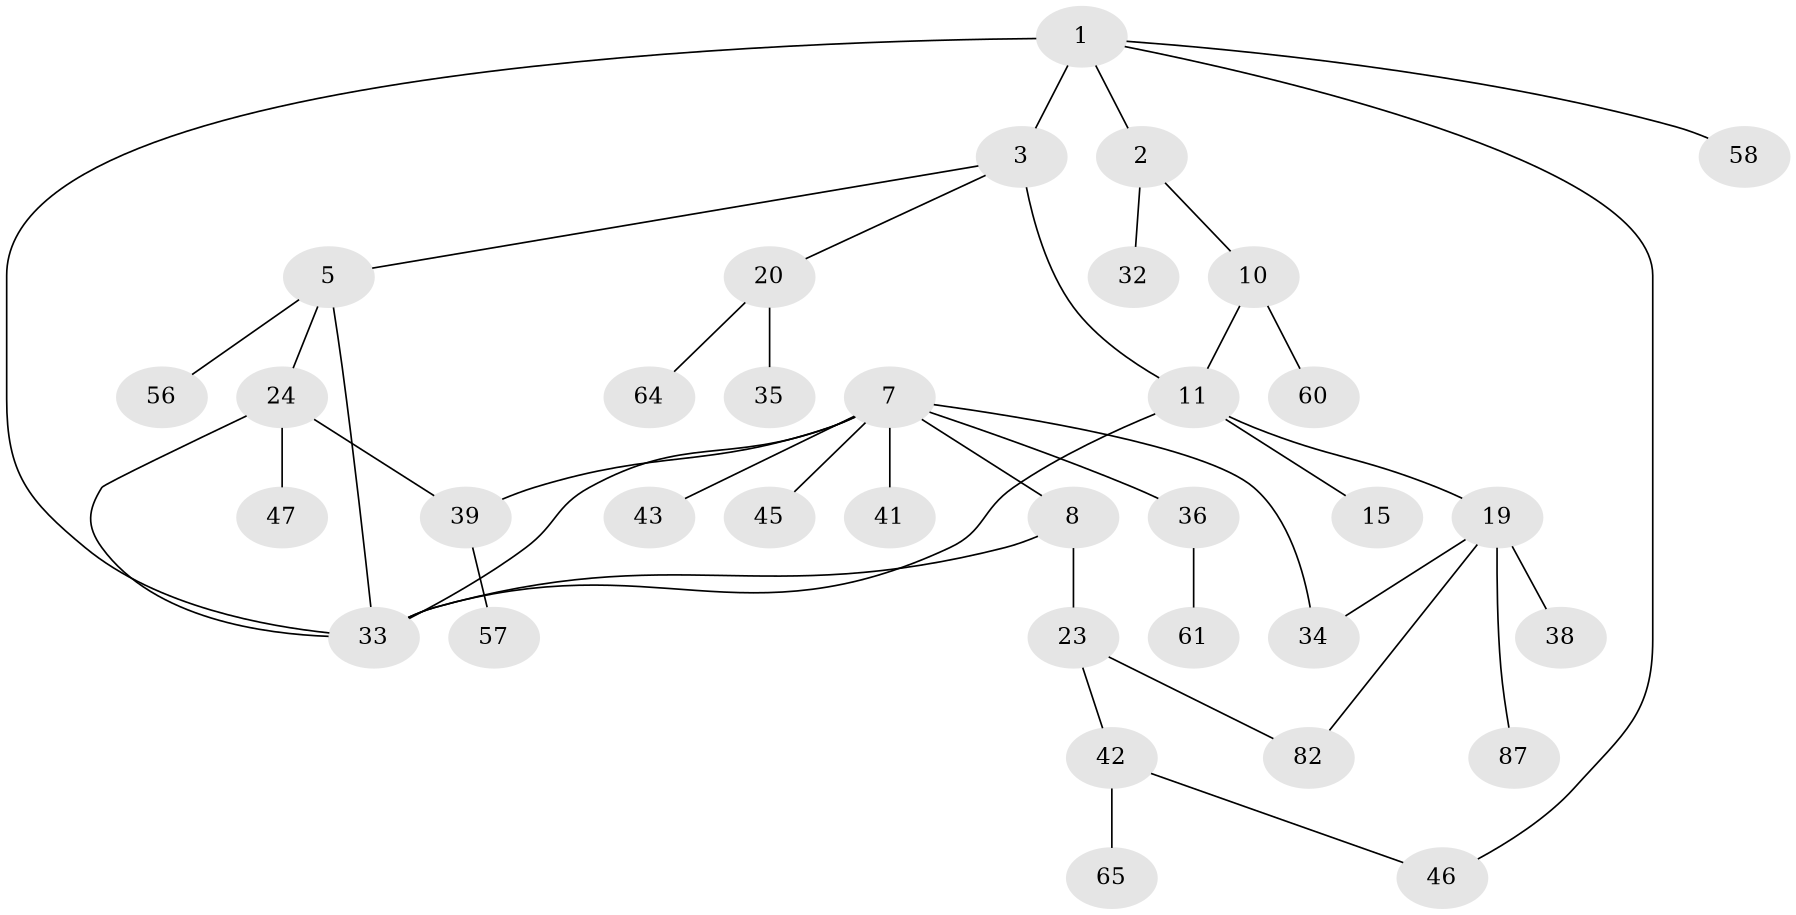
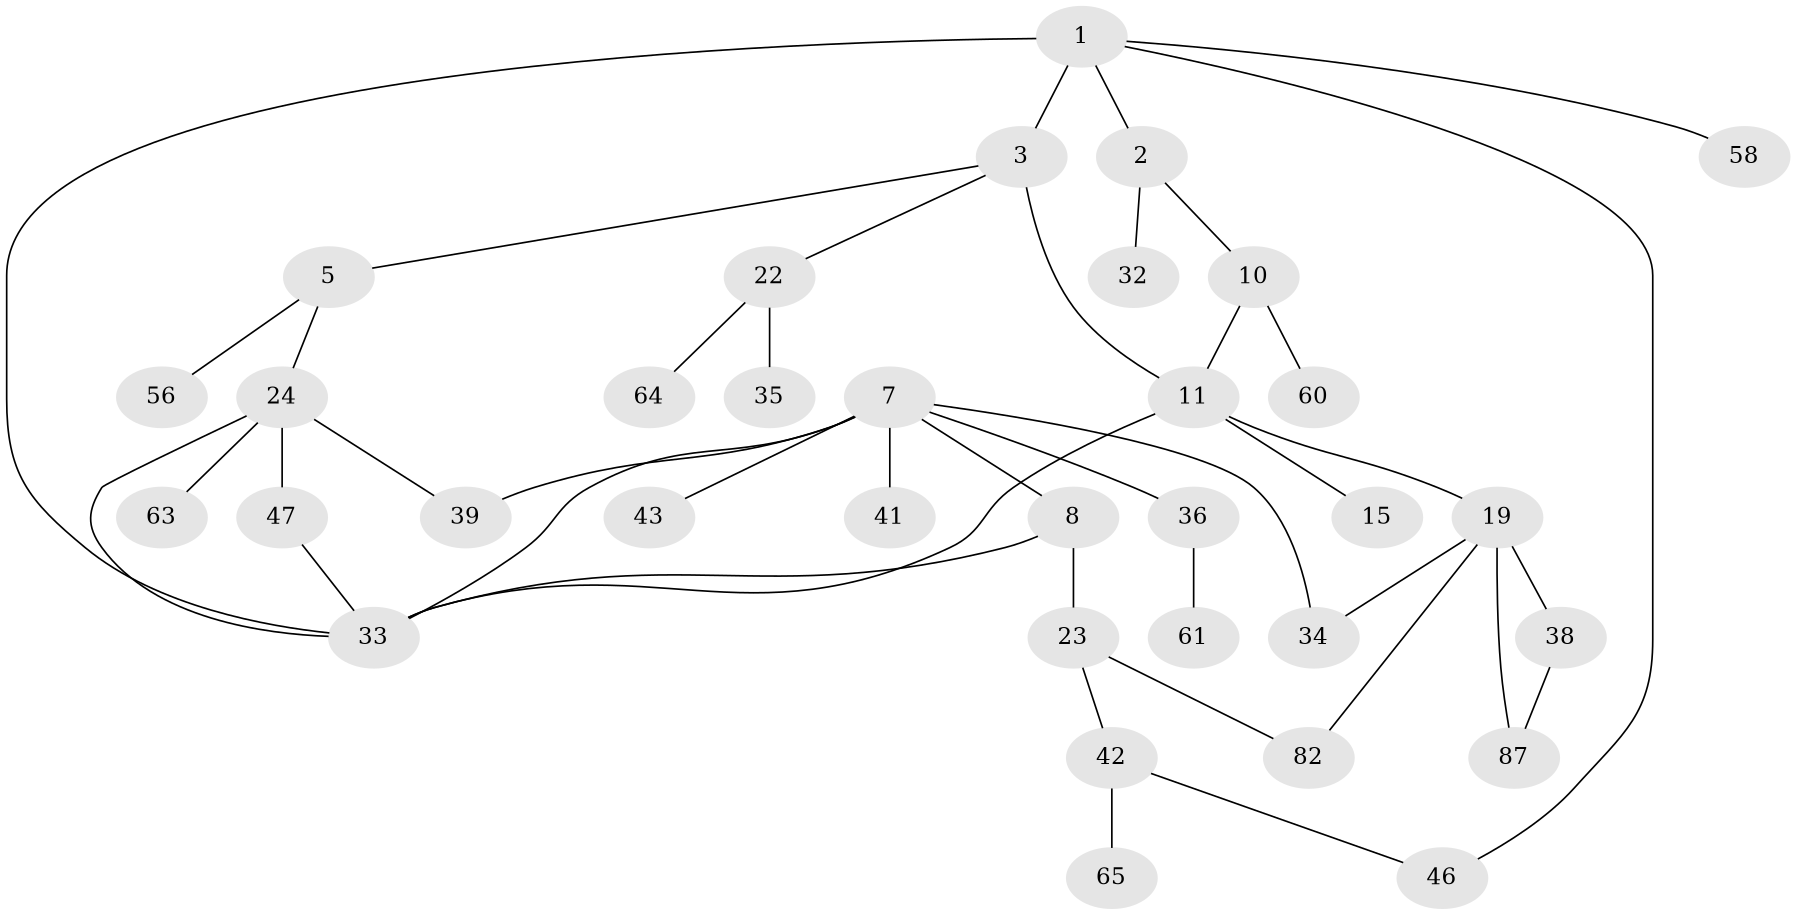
node "20": label "20" -> "22"
edge "5" -- "33": now "47" -- "33"
node "63": added
node "45": removed
node "57": removed
edge "38" -- "87": added
